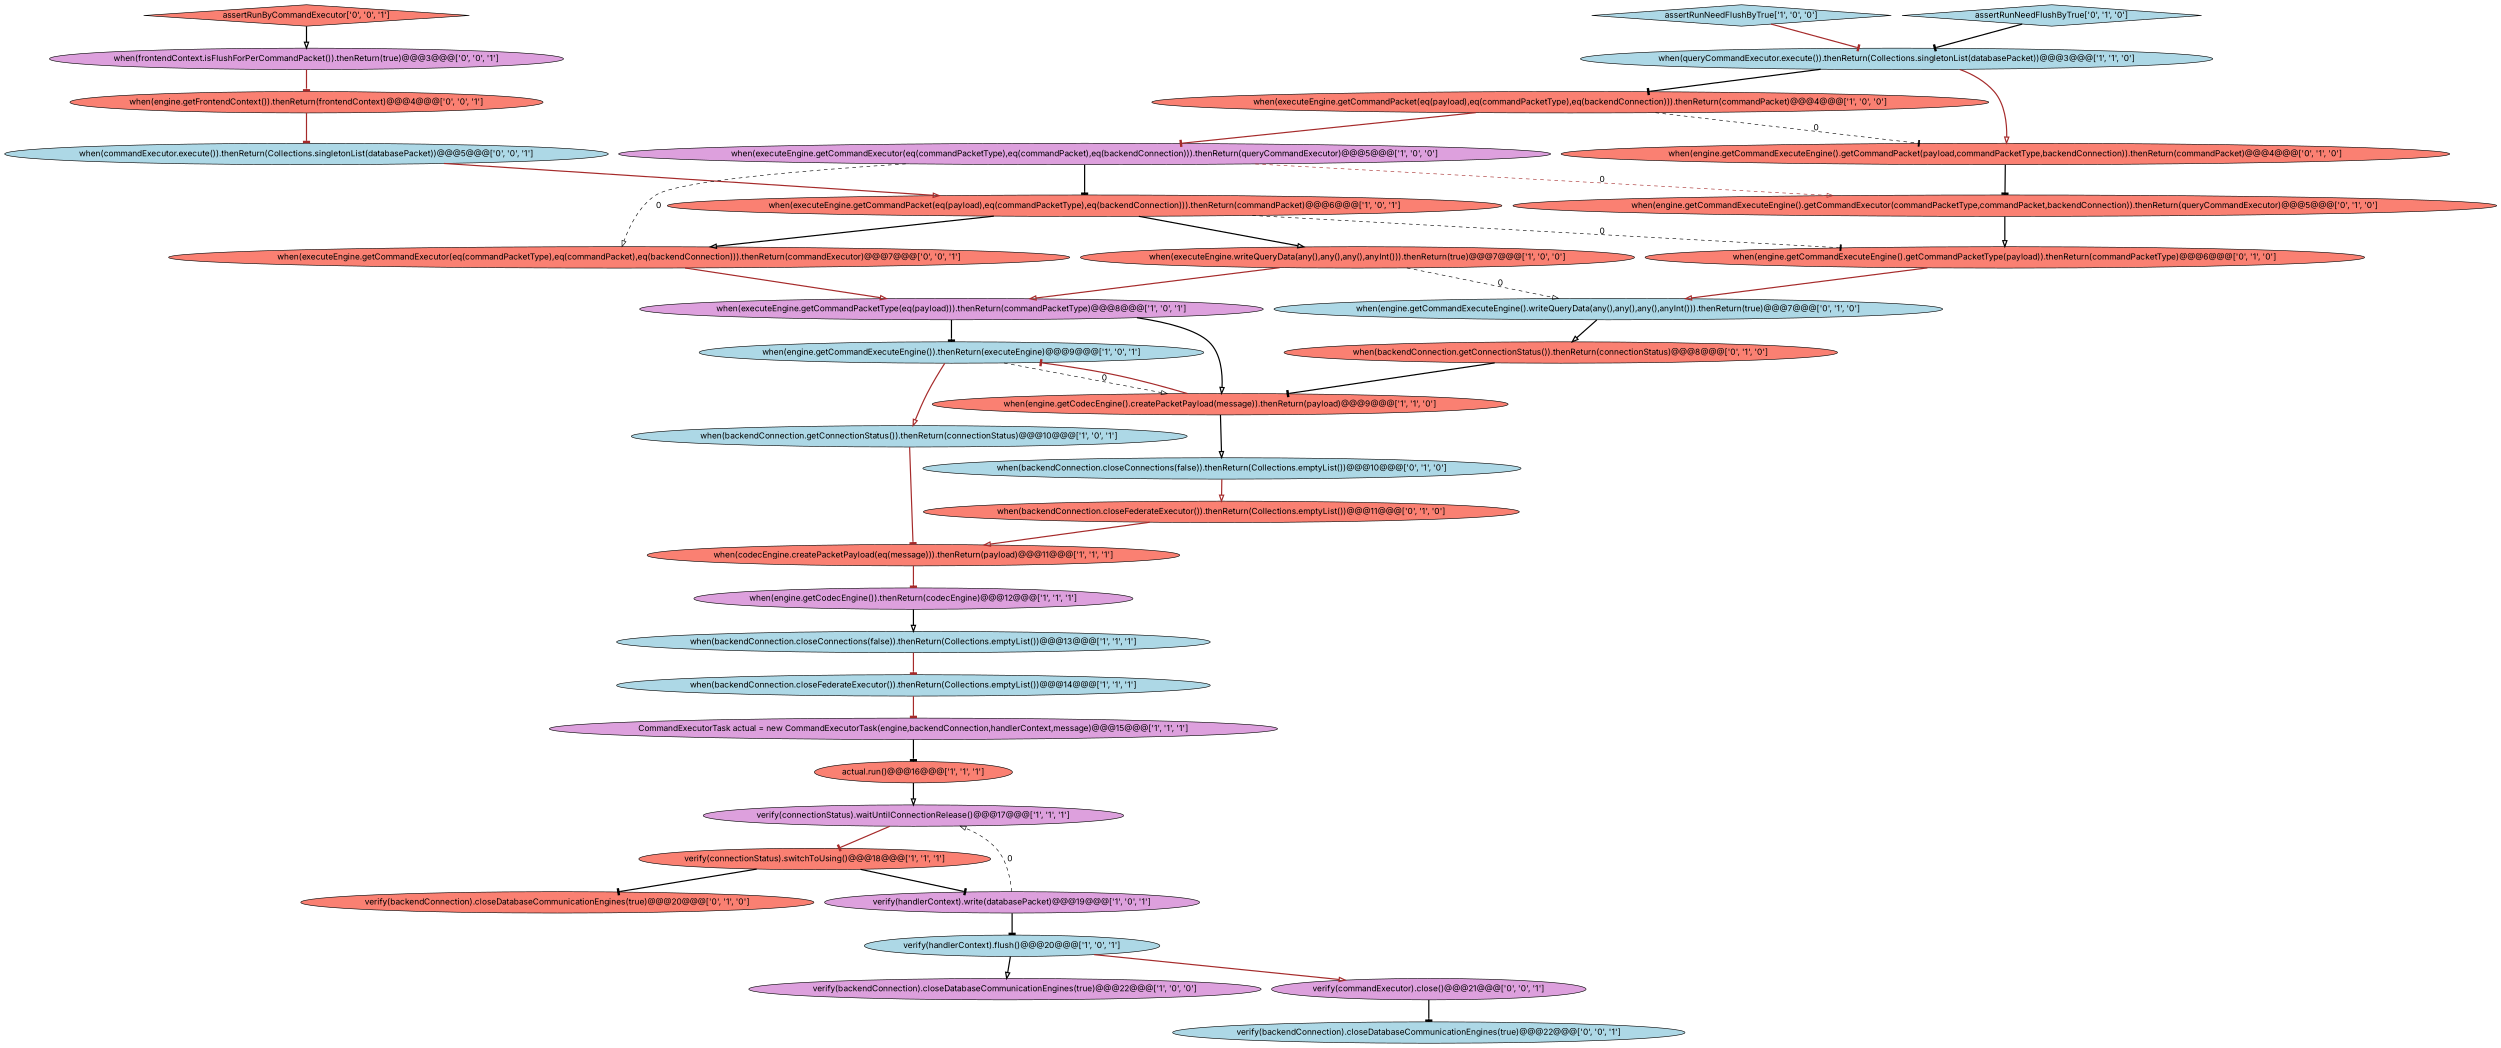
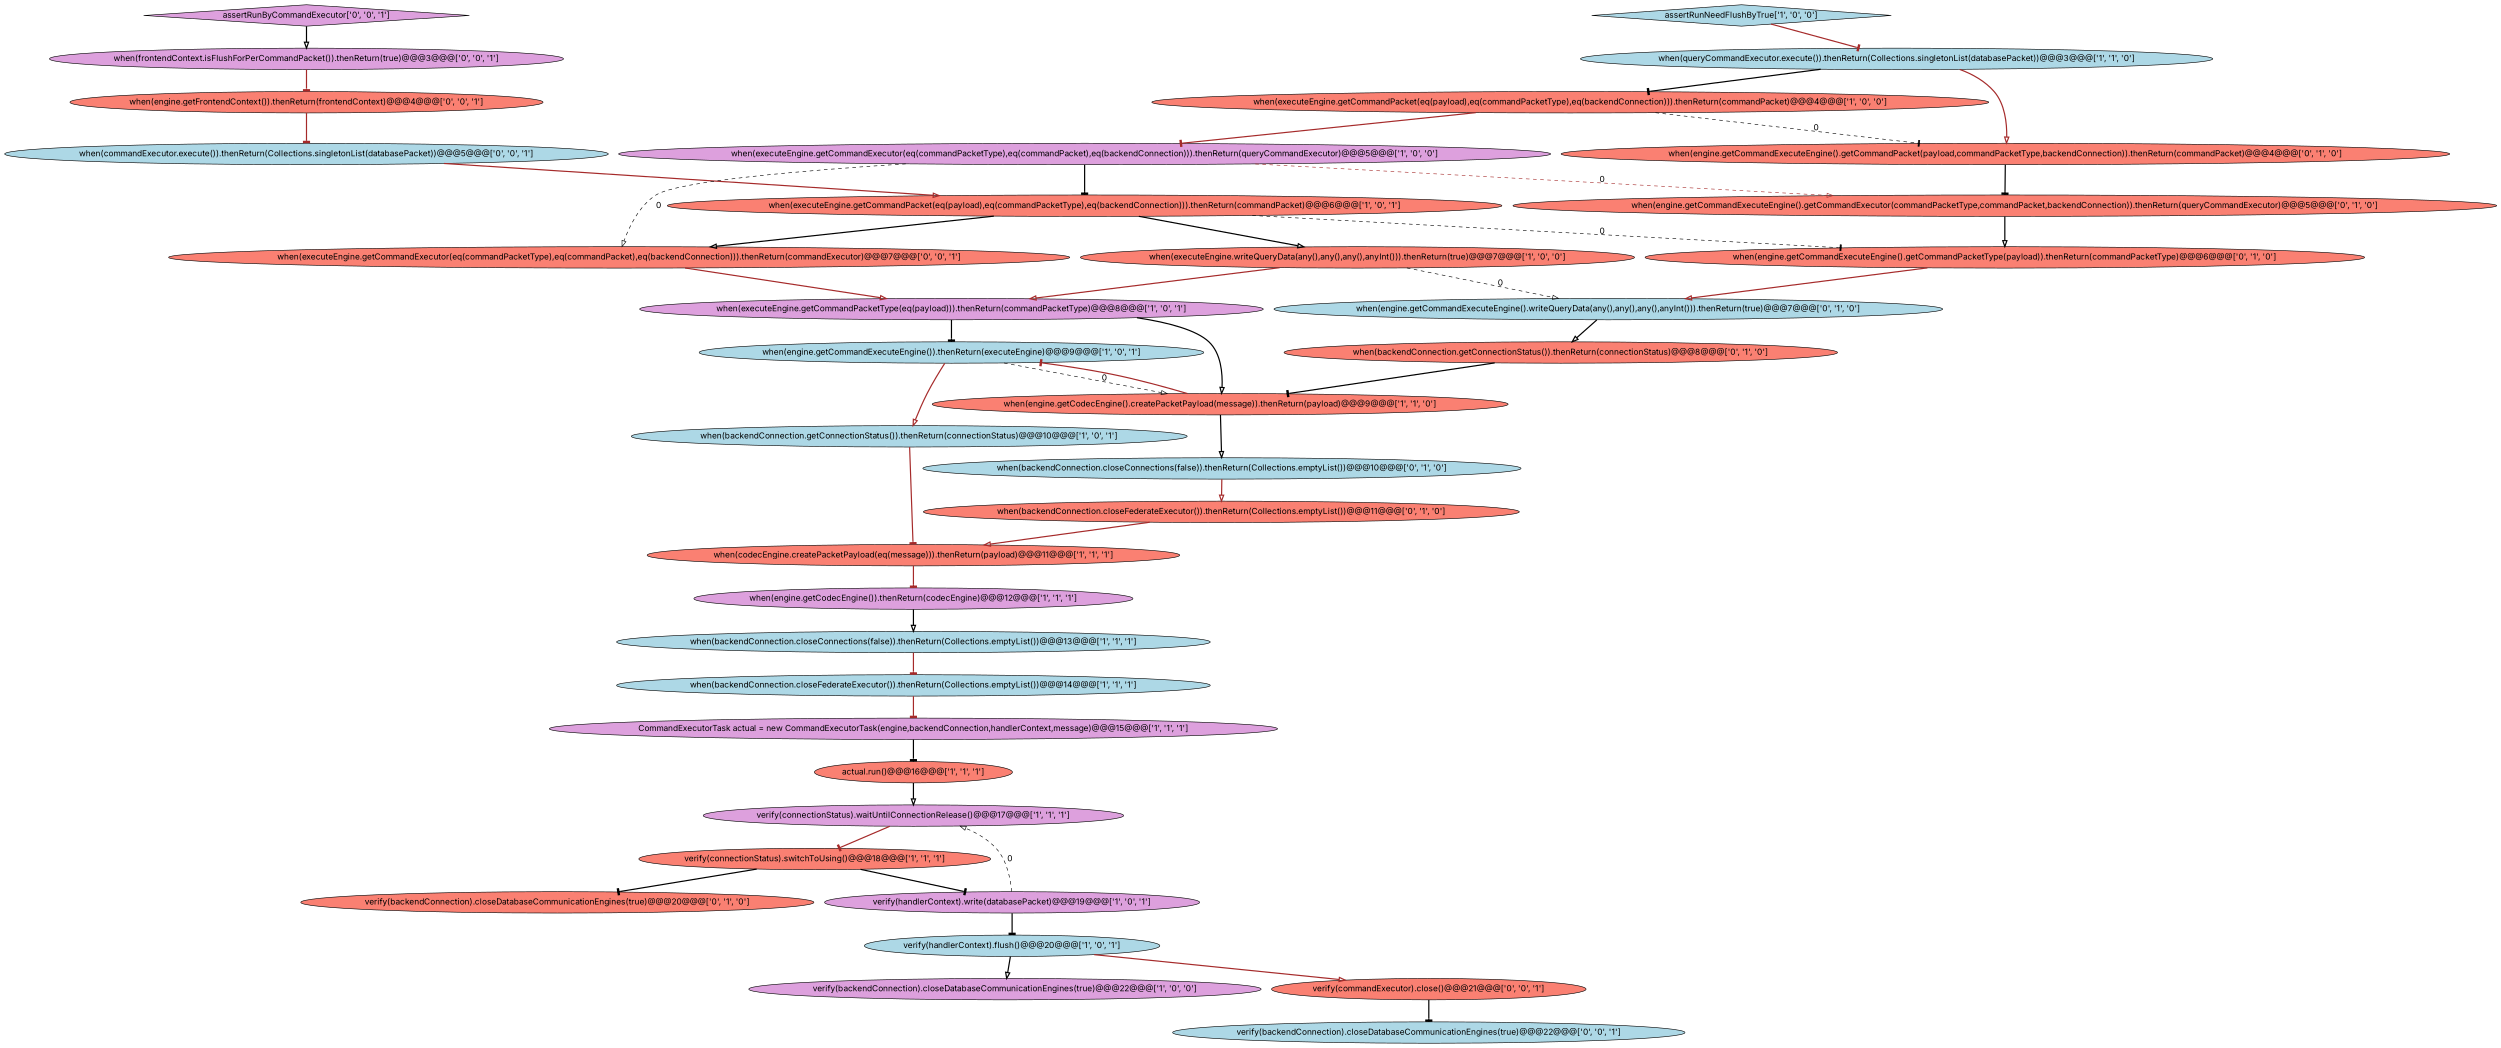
node "assertRunByCommandExecutor['0', '0', '1']": fillcolor salmon -> plum
node "assertRunNeedFlushByTrue['0', '1', '0']": removed
node "verify(commandExecutor).close()@@@21@@@['0', '0', '1']": fillcolor plum -> salmon
